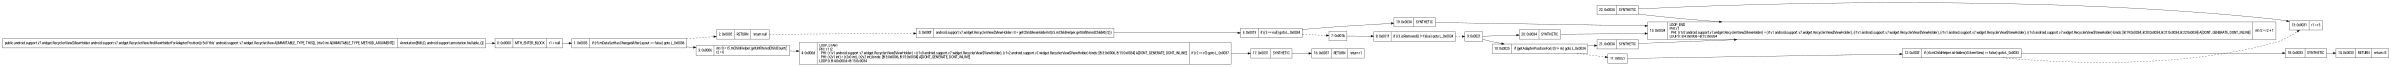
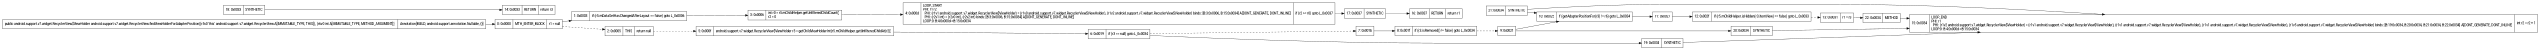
edge "22: 0x0034" -> "13: 0x0031": reversed
node "22: 0x0034": text "SYNTHETIC" -> "METHOD"
node "2: 0x0005": text "RETURN" -> "THIS"
edge "1: 0x0003" -> "2: 0x0005": now "0: 0x0000" -> "2: 0x0005"
edge "10: 0x0025" -> "21: 0x0034": reversed
edge "12: 0x002f" -> "18: 0x0033": removed
edge "10: 0x0025" -> "11: 0x0027": style dashed -> solid
